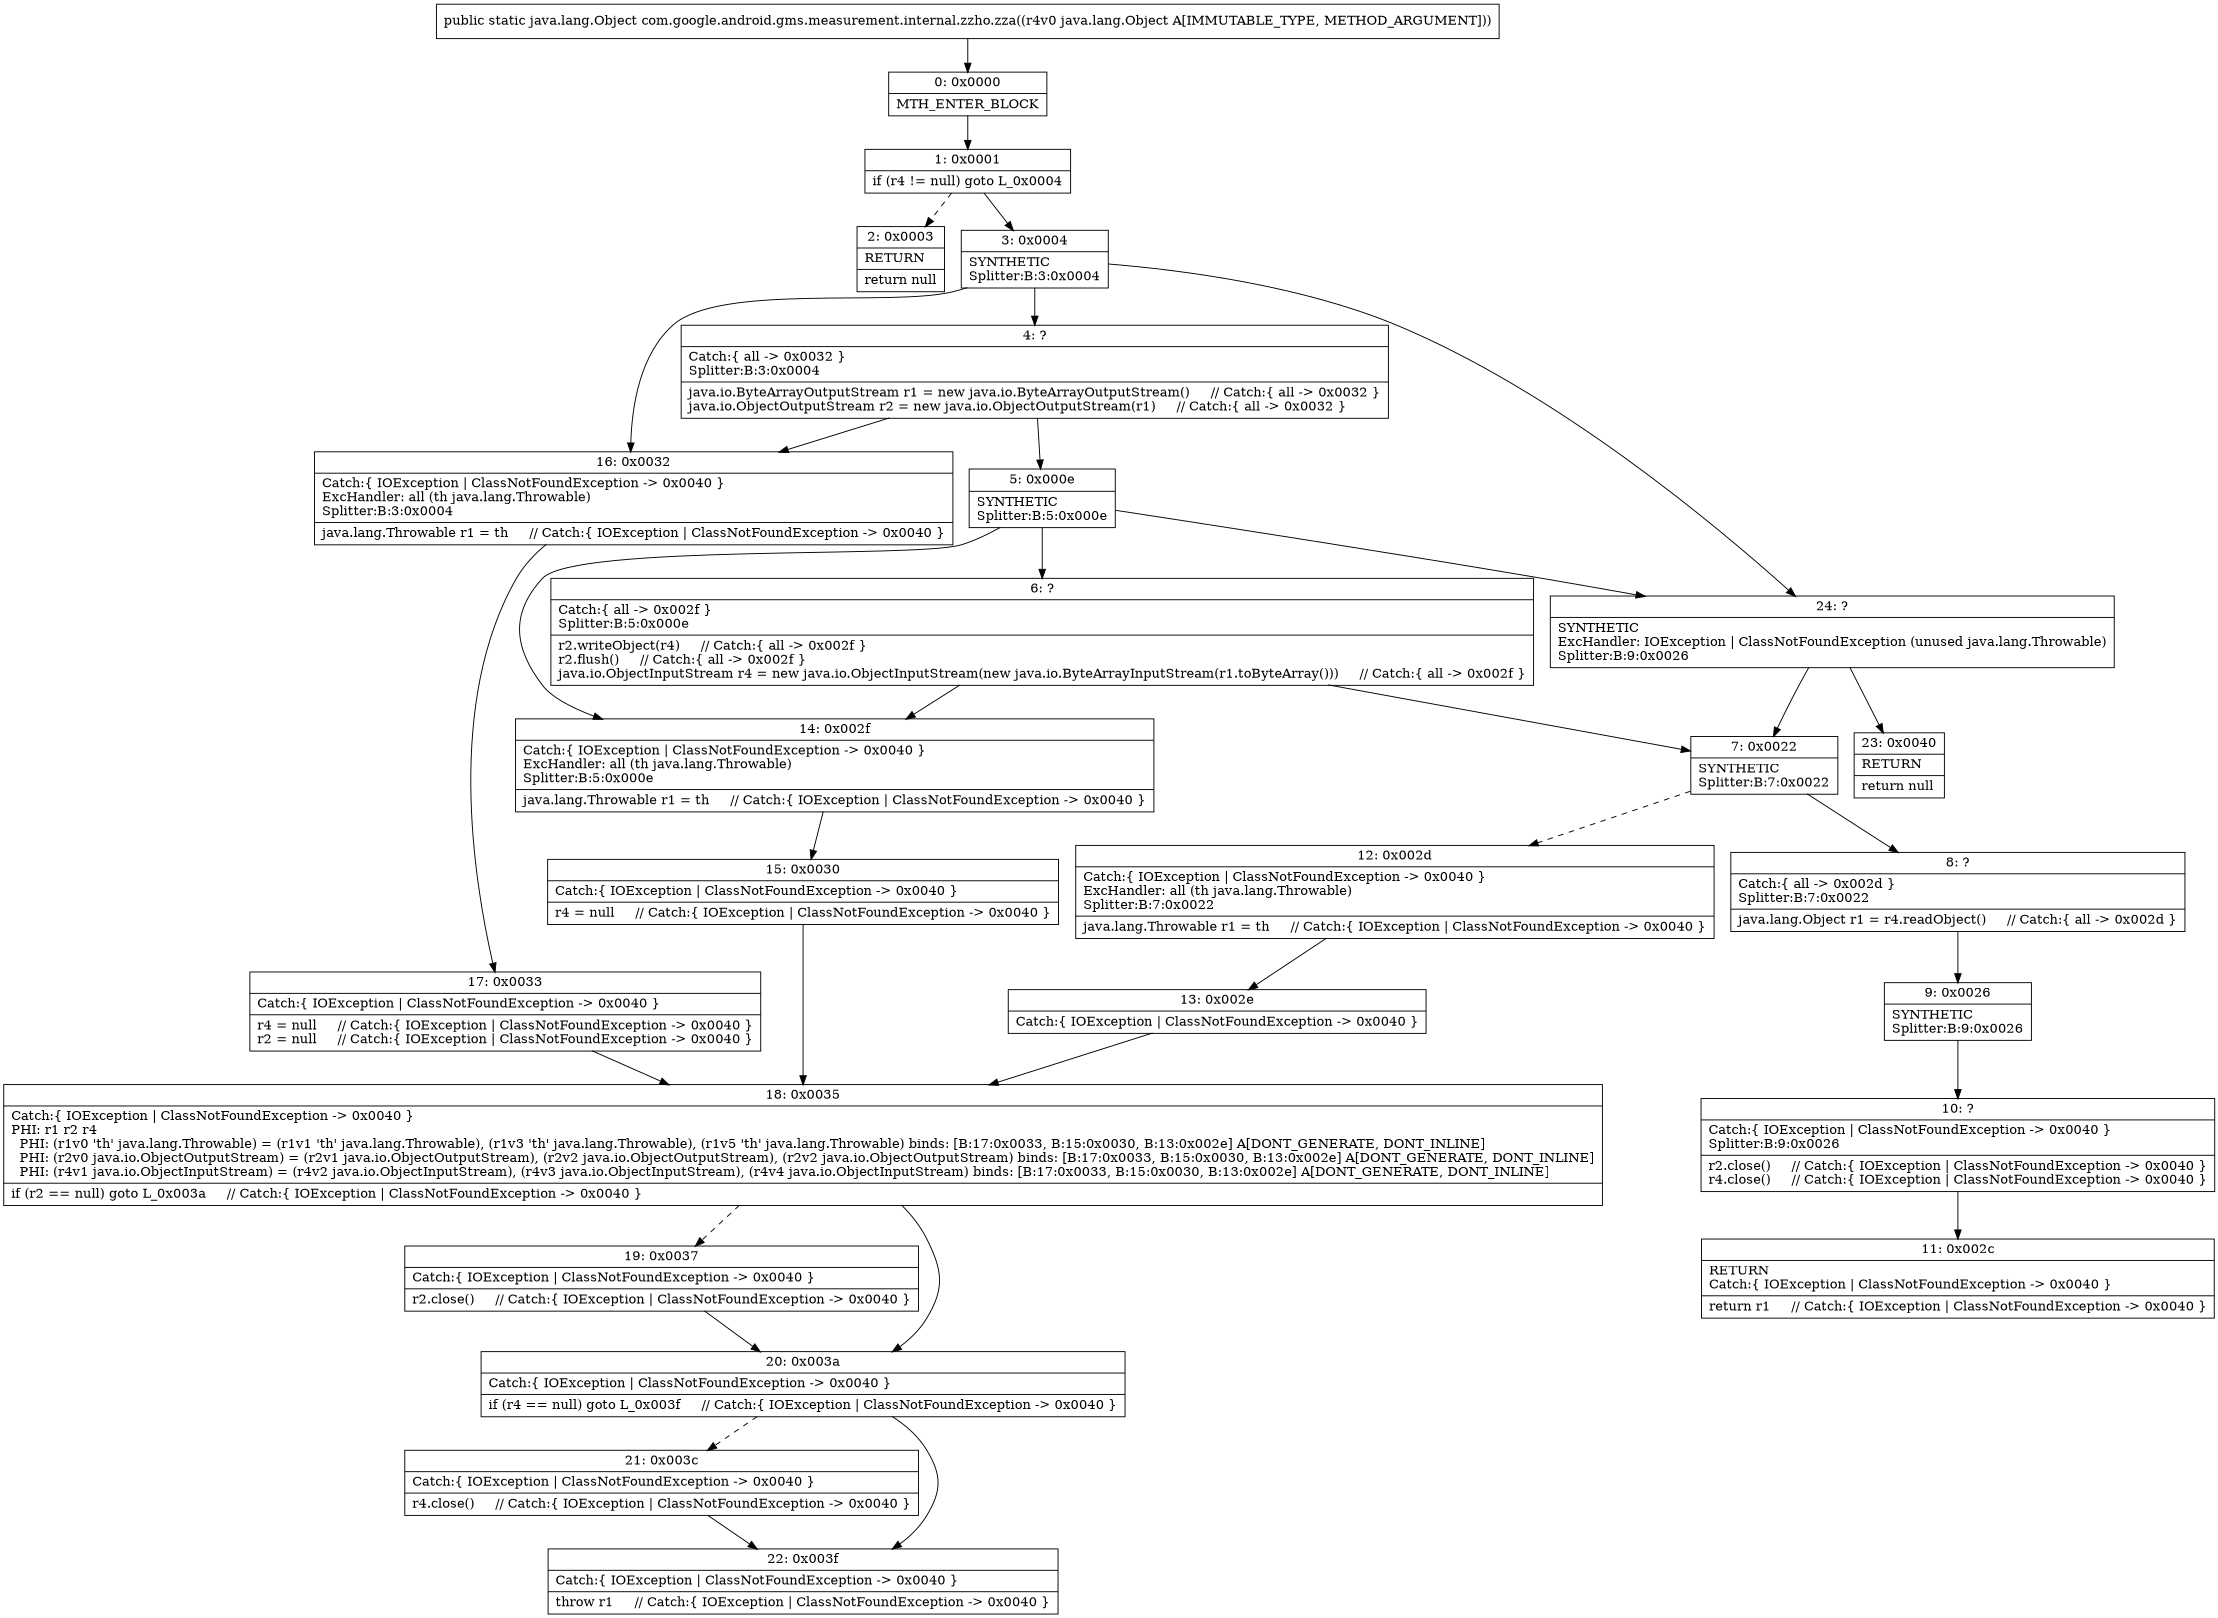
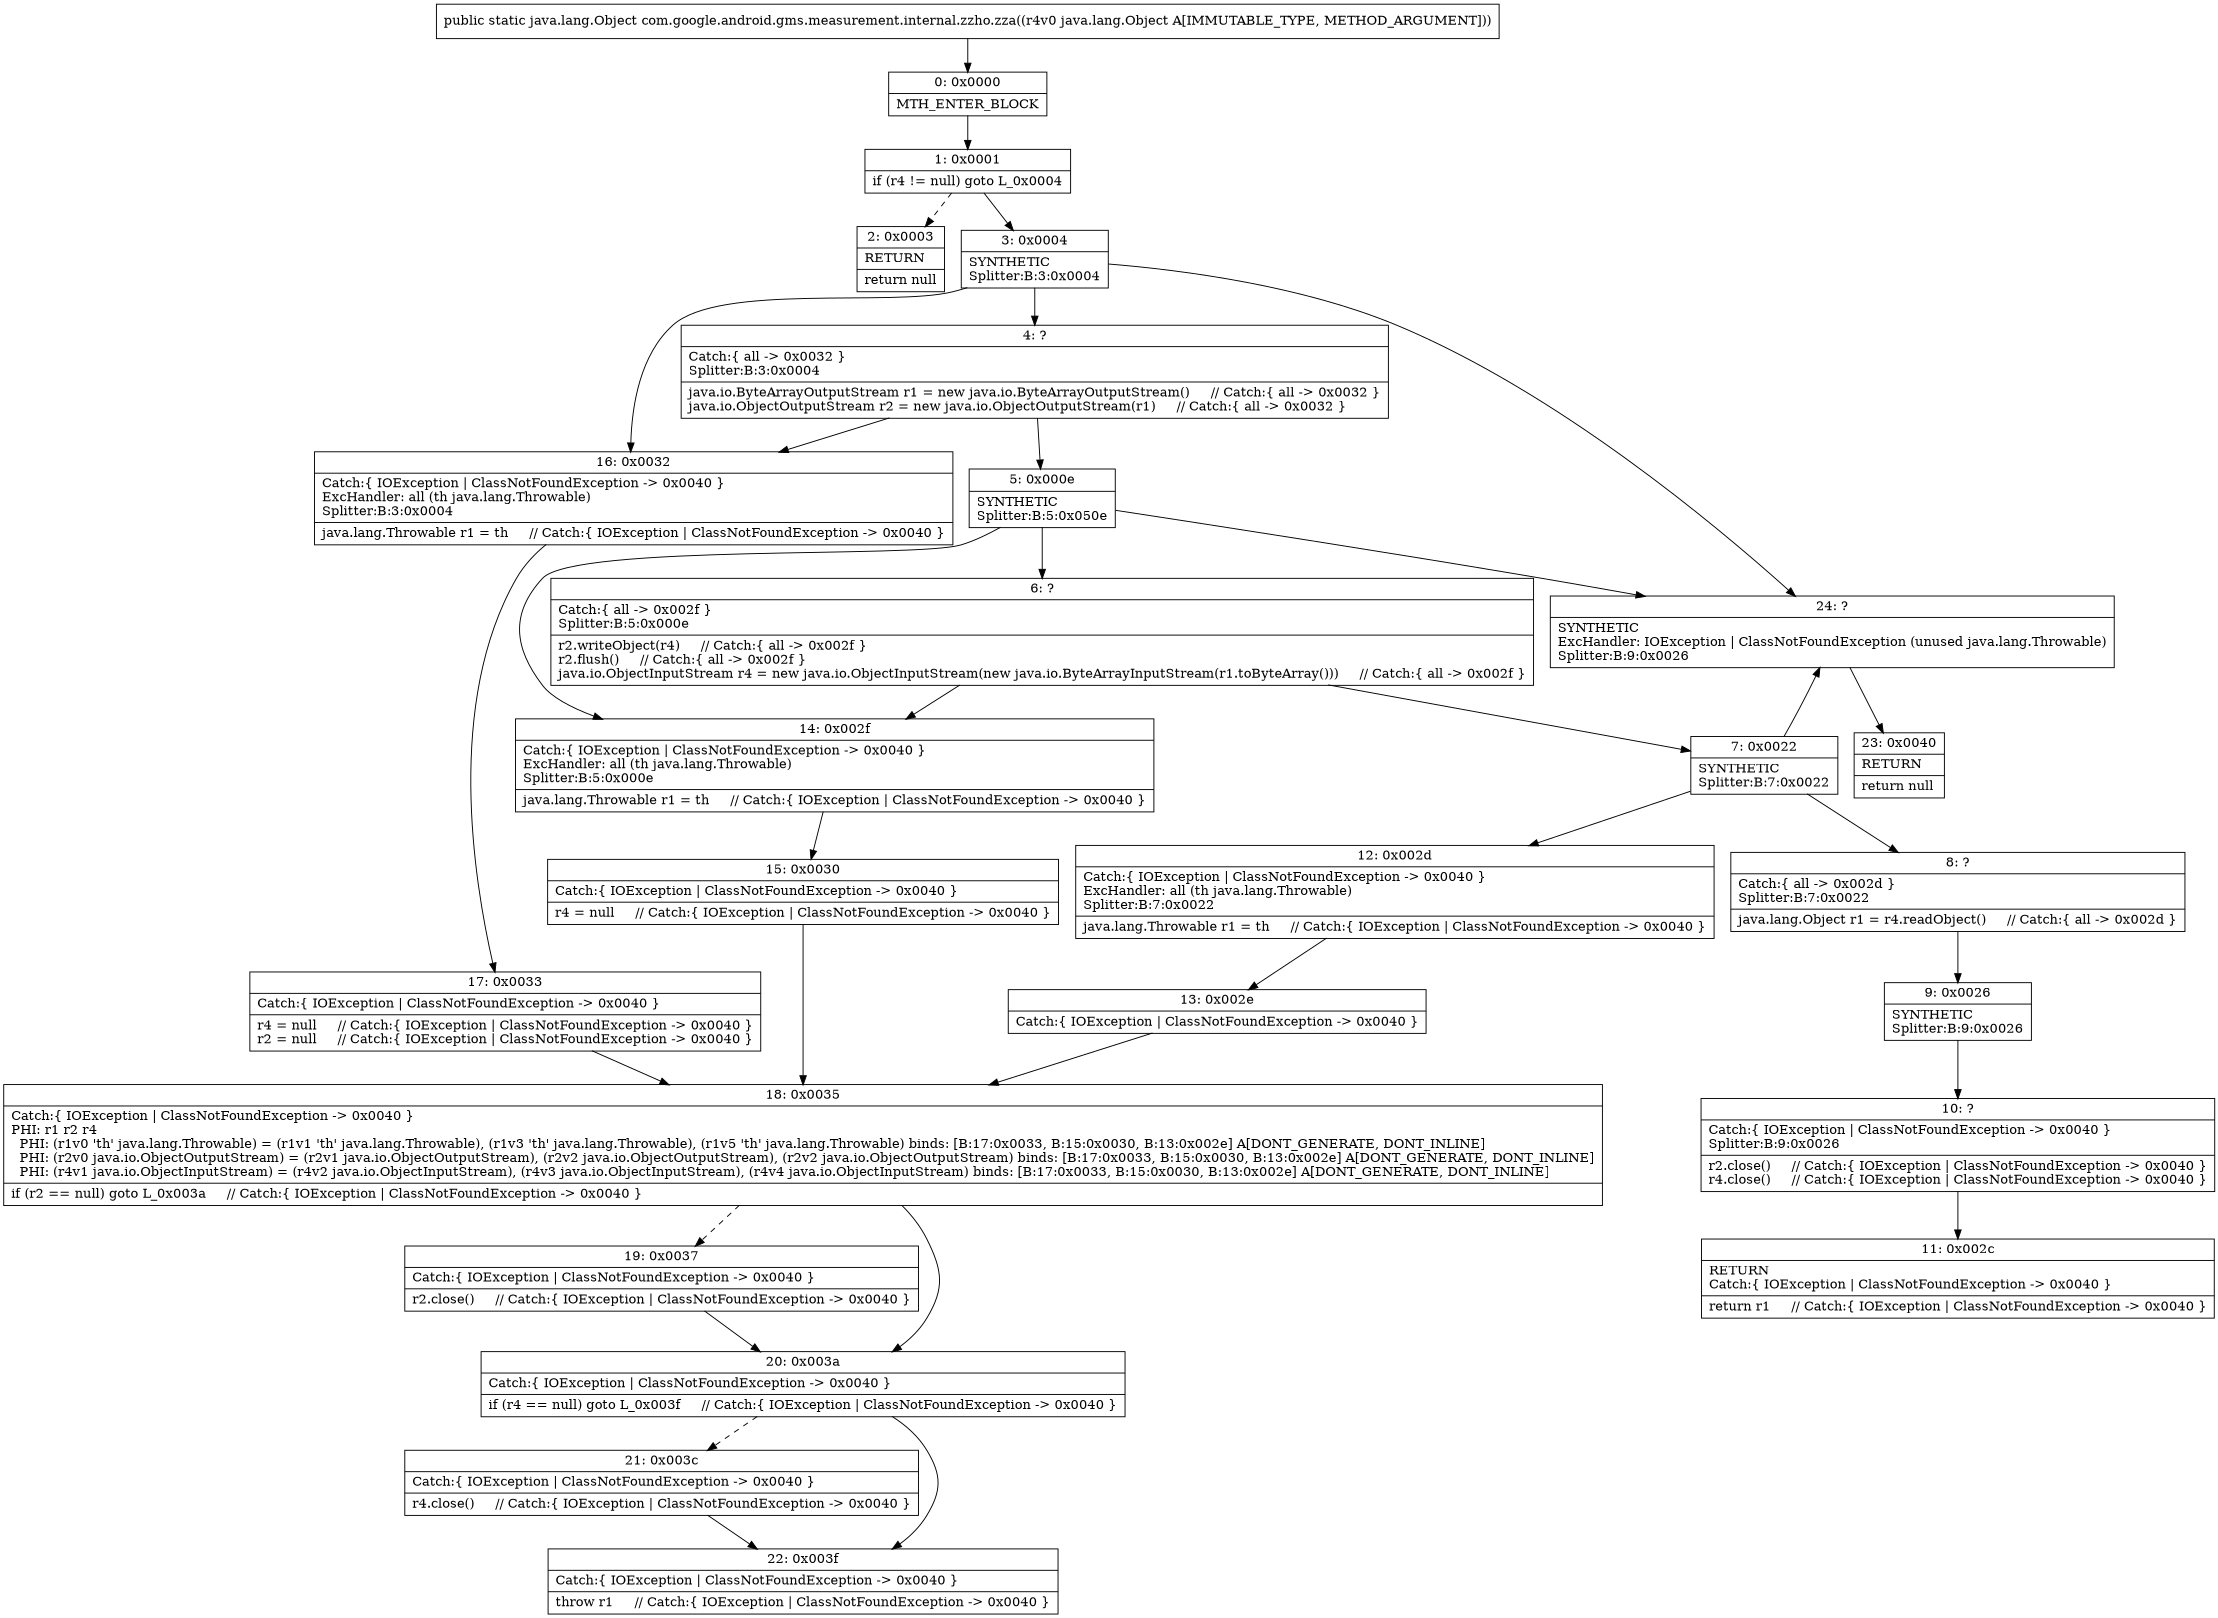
node "5: 0x000e": text "Splitter:B:5:0x000e" -> "Splitter:B:5:0x050e"
edge "24: ?" -> "7: 0x0022": reversed
edge "7: 0x0022" -> "12: 0x002d": style dashed -> solid
